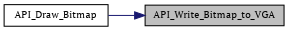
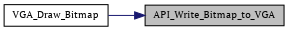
node "API_Draw_Bitmap": label "API_Draw_Bitmap" -> "VGA_Draw_Bitmap"
